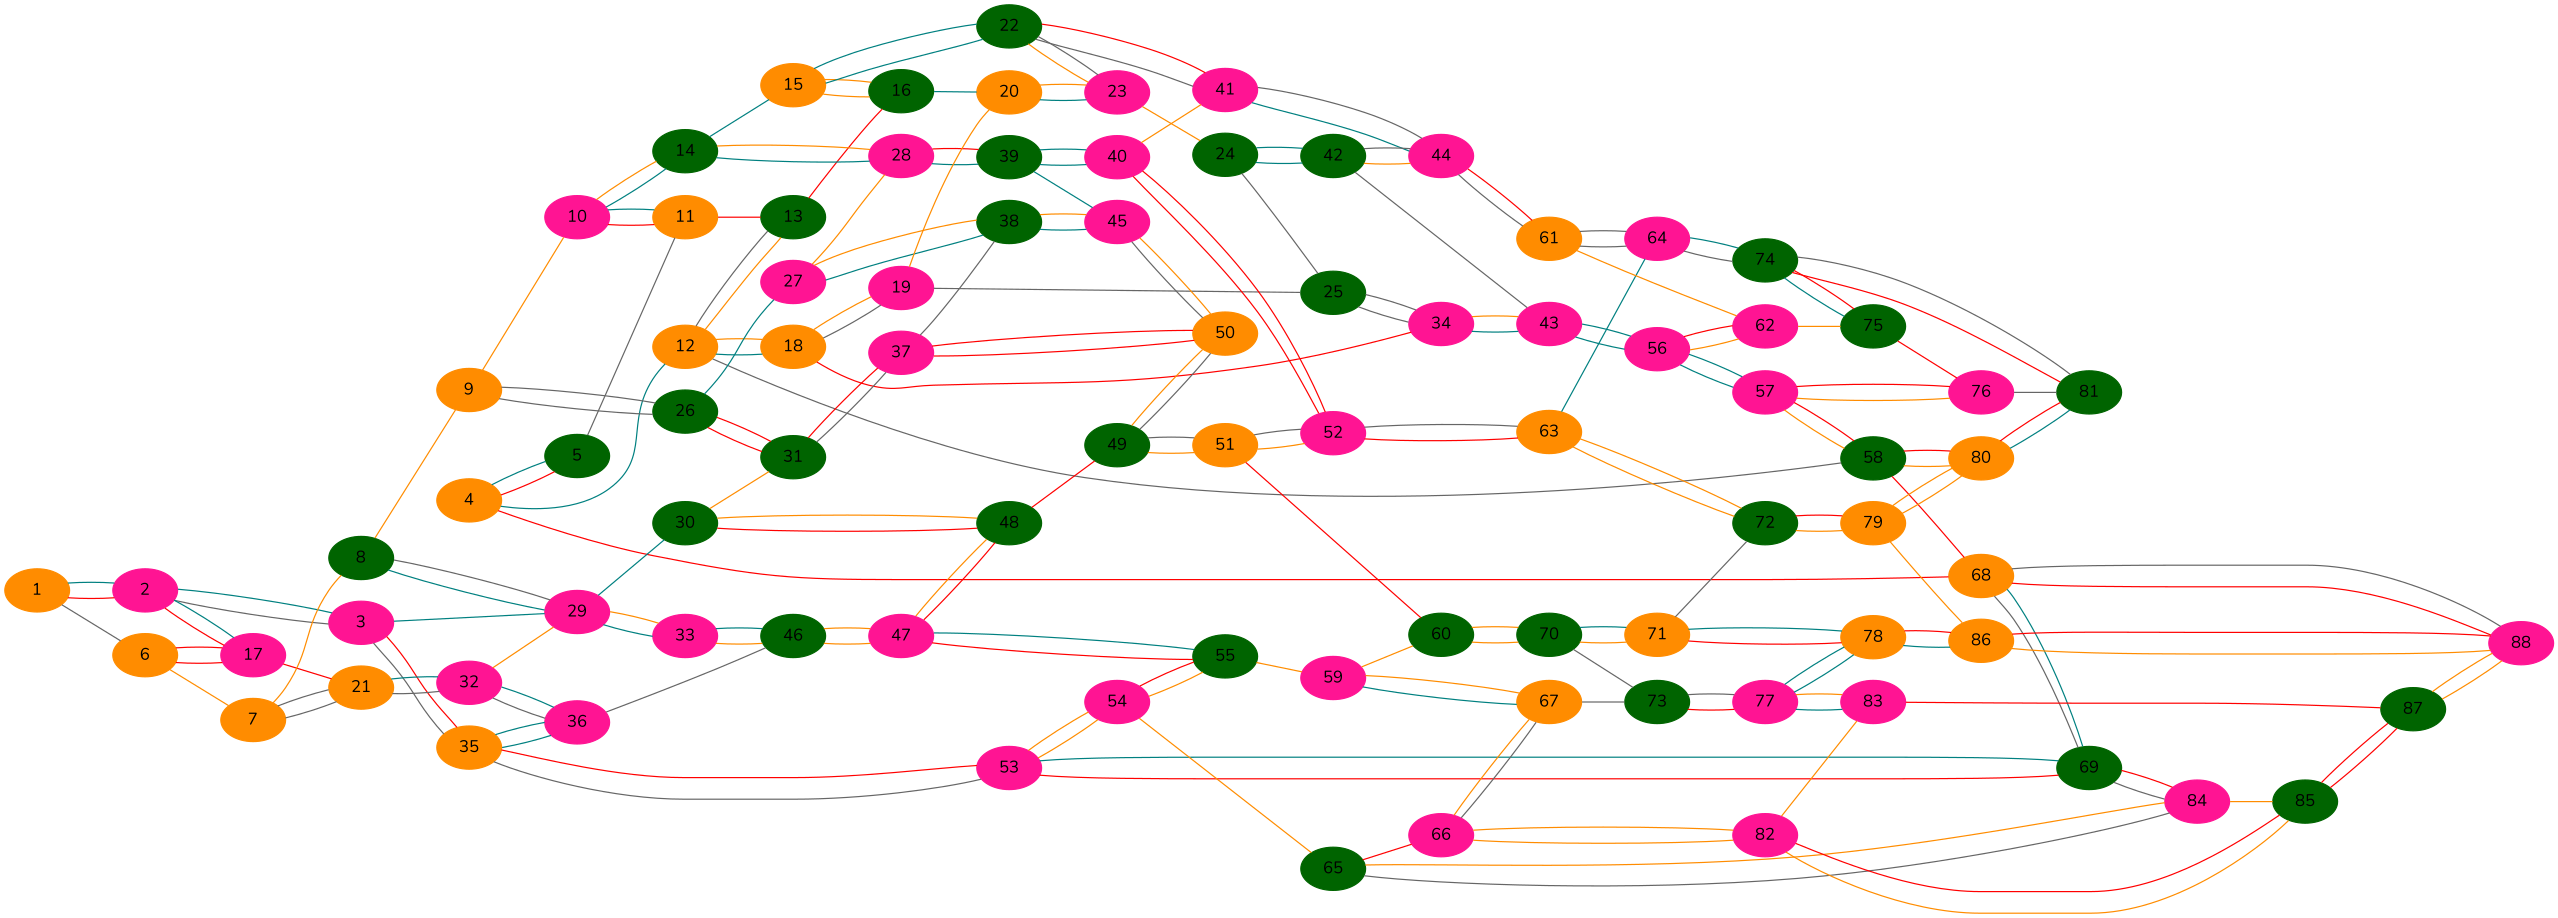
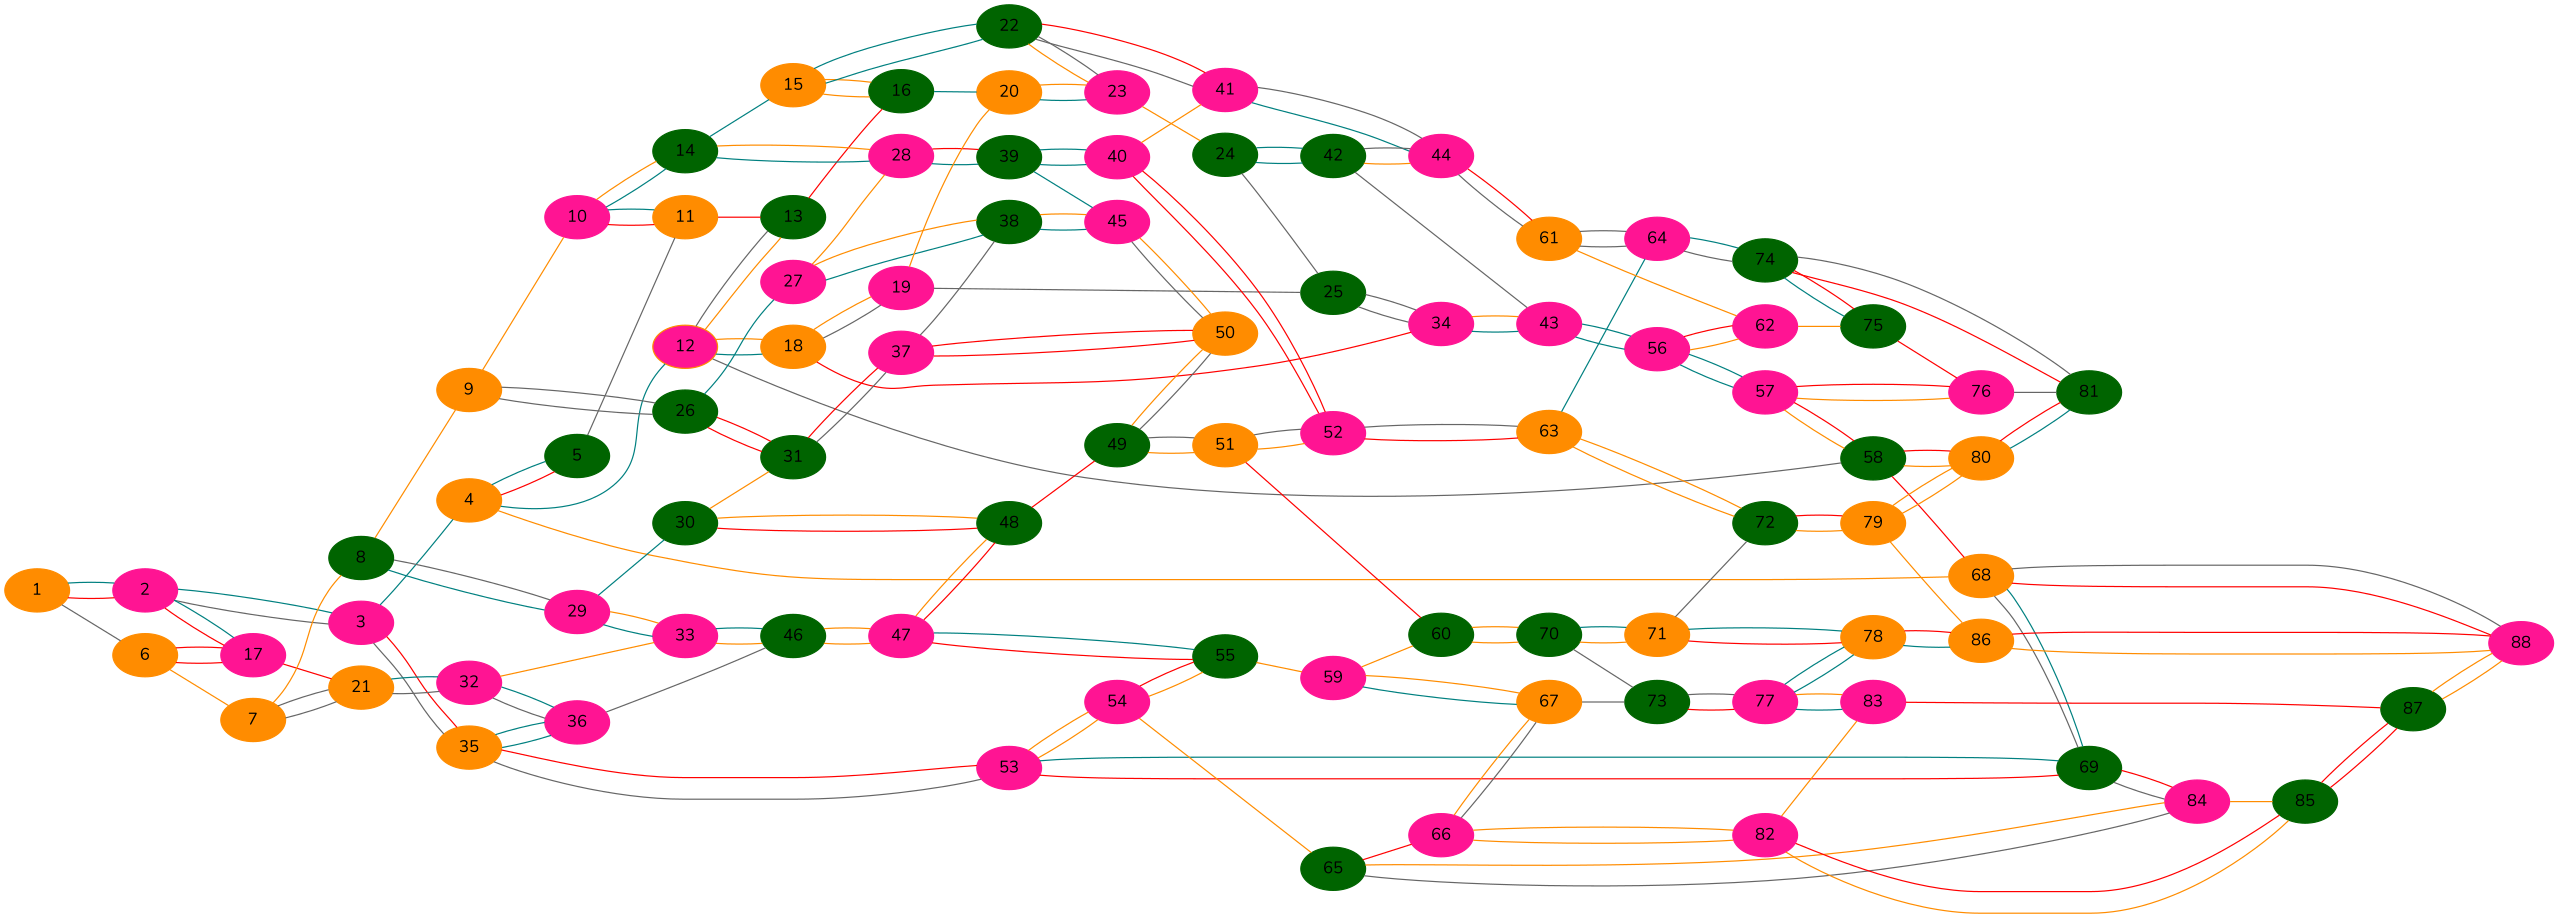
node "12": fillcolor darkorange -> deeppink
edge "4" -- "68": color red -> darkorange
edge "29" -- "3": now "4" -- "3"
edge "29" -- "32": now "33" -- "32"
